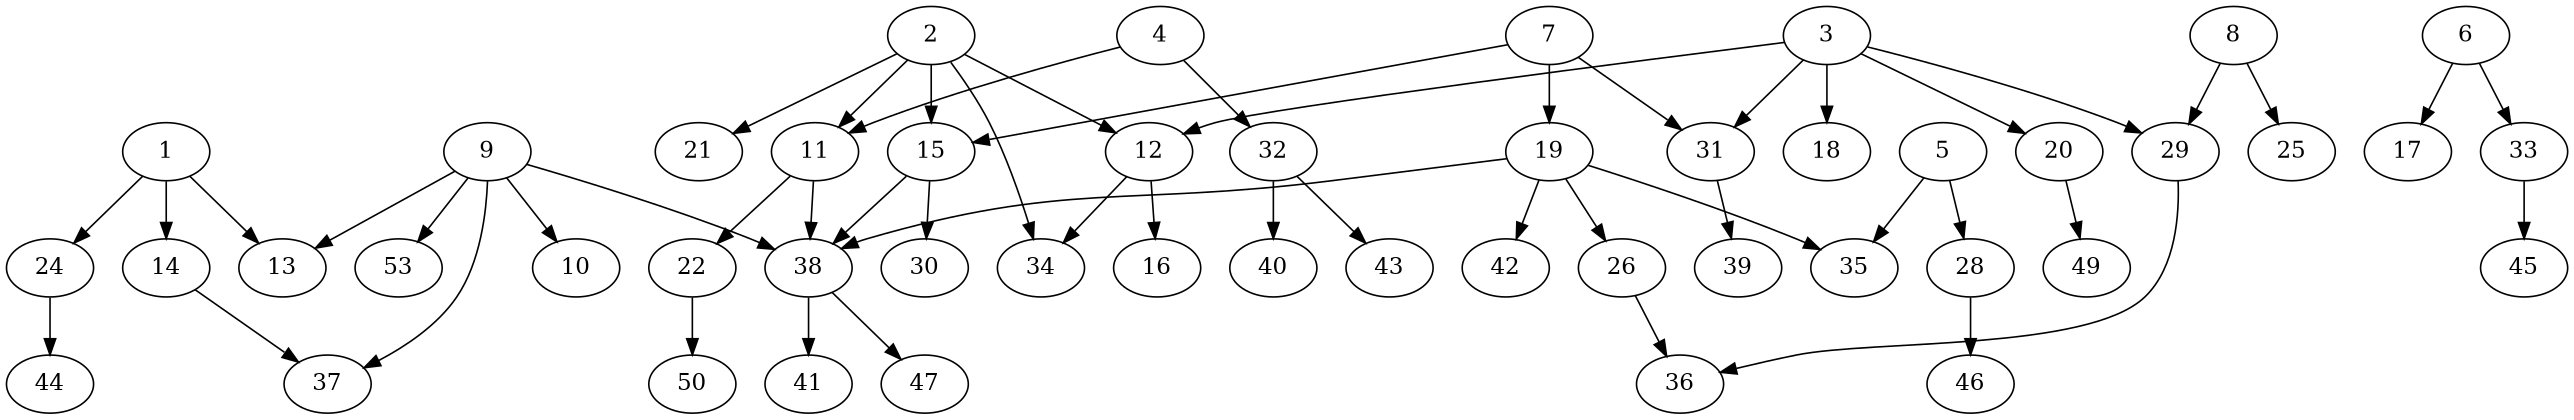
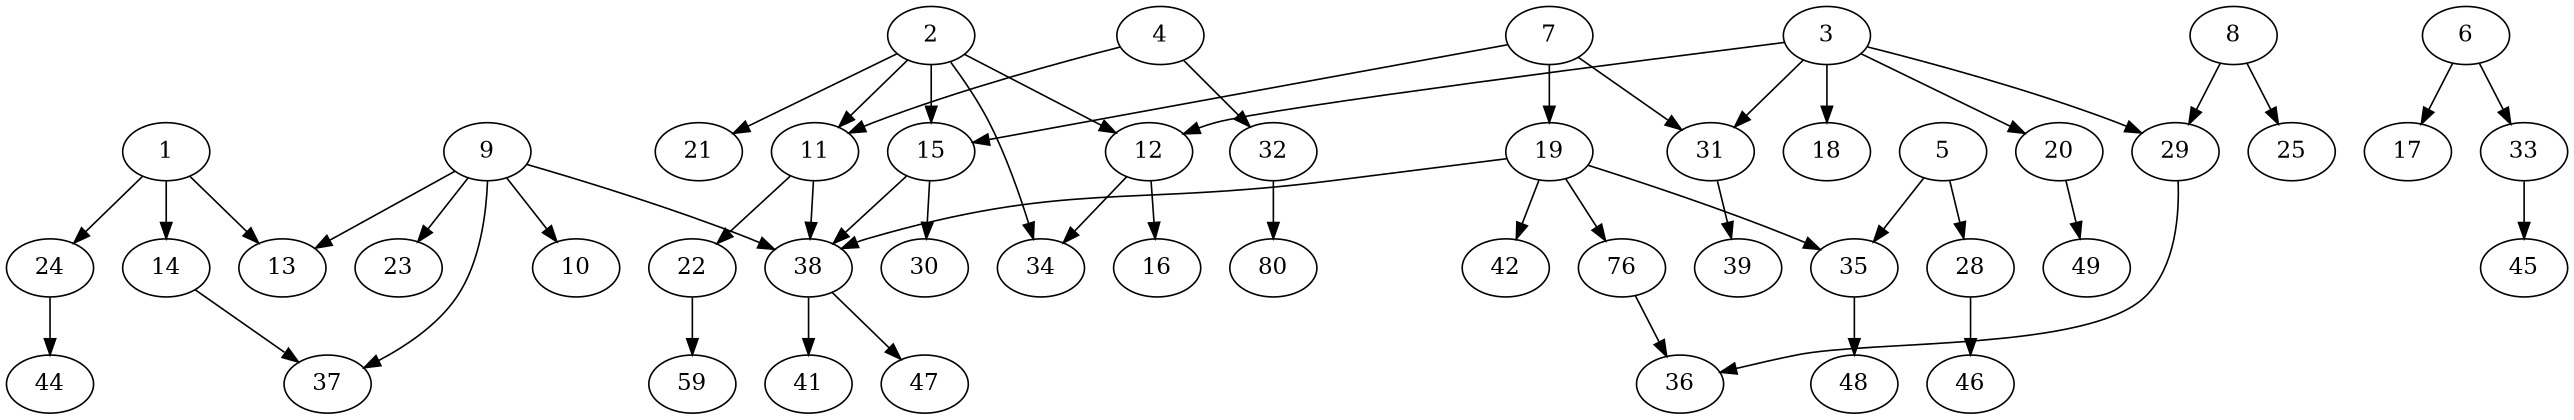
node "53": label "53" -> "23"
node "40": label "40" -> "80"
node "43": removed
node "26": label "26" -> "76"
node "50": label "50" -> "59"
node "48": added
